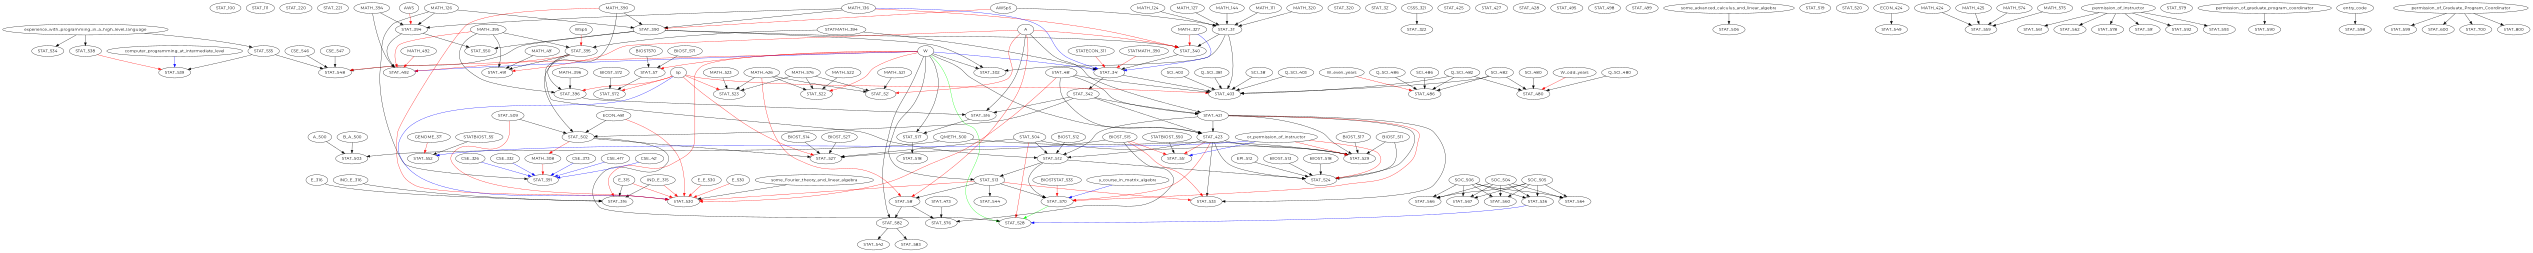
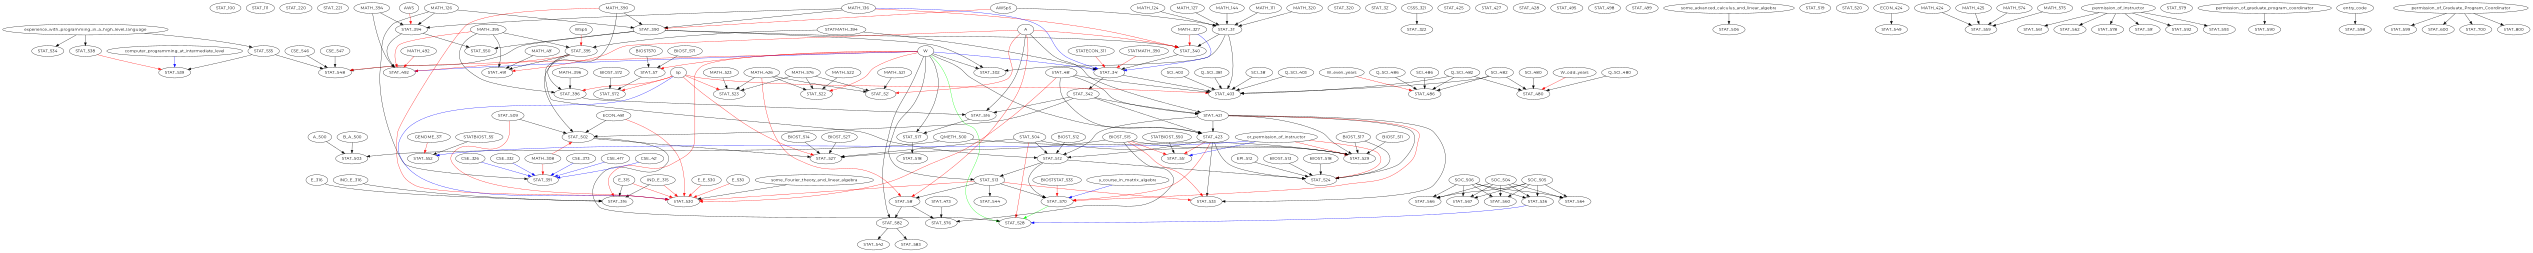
edge "STAT_502" -> "MATH_308": reversed
edge "STAT_423" -> "STAT_529": now "BIOST_515" -> "STAT_529"
edge "BIOST_511" -> "STAT_524": now "BIOST_517" -> "STAT_524"
